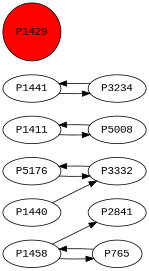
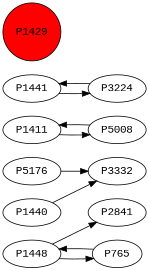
node "P3234": label "P3234" -> "P3224"
edge "P3332" -> "P5176": removed
node "P1458": label "P1458" -> "P1448"
